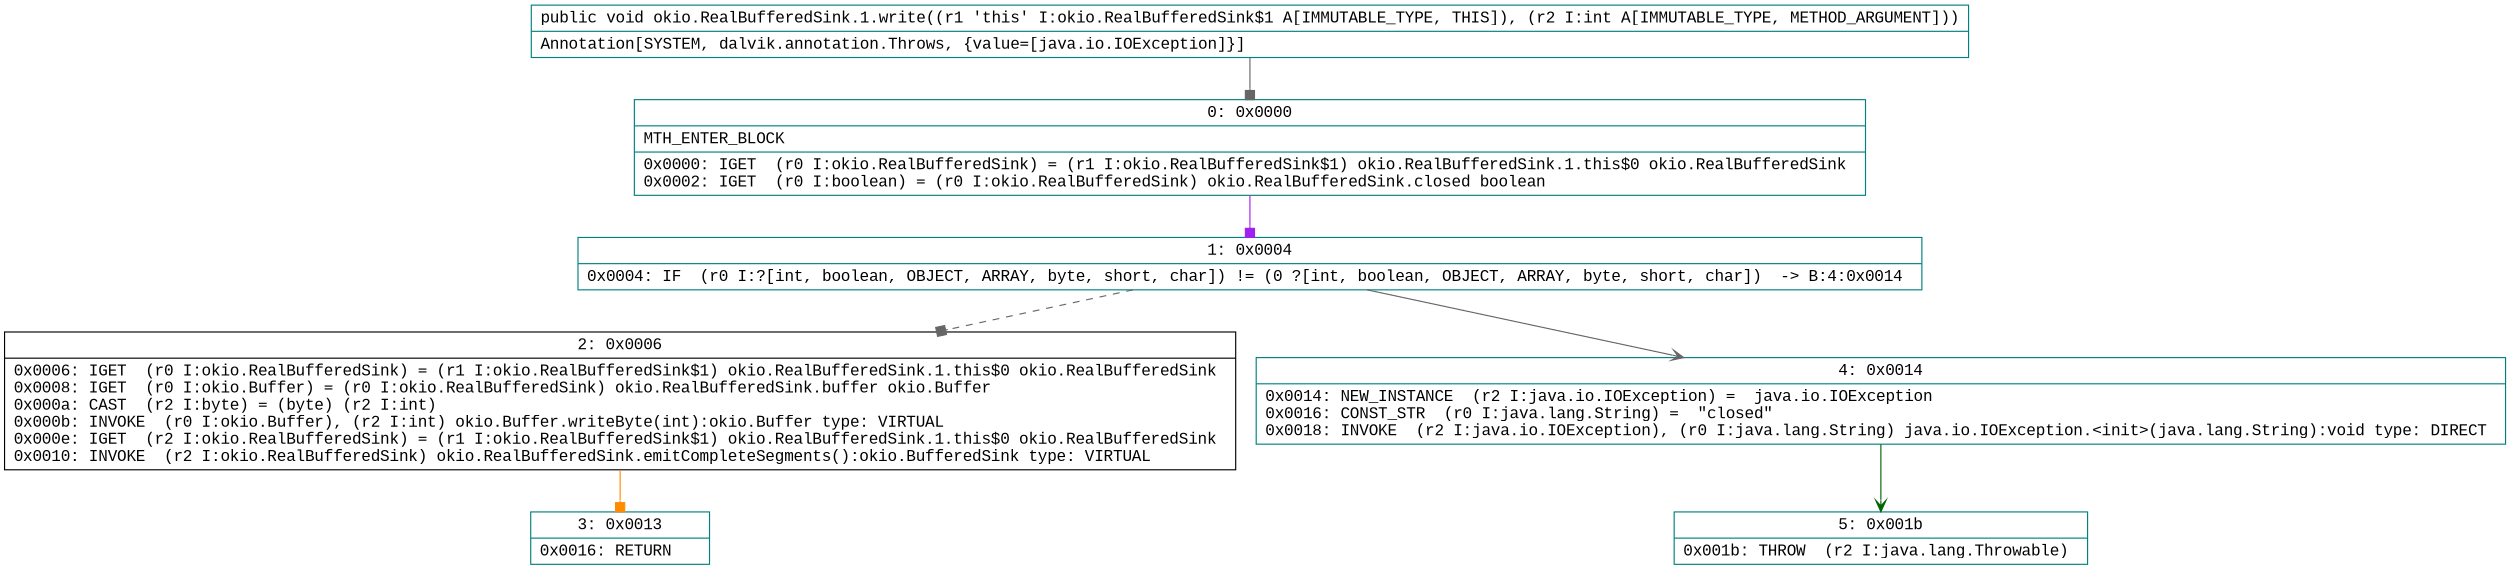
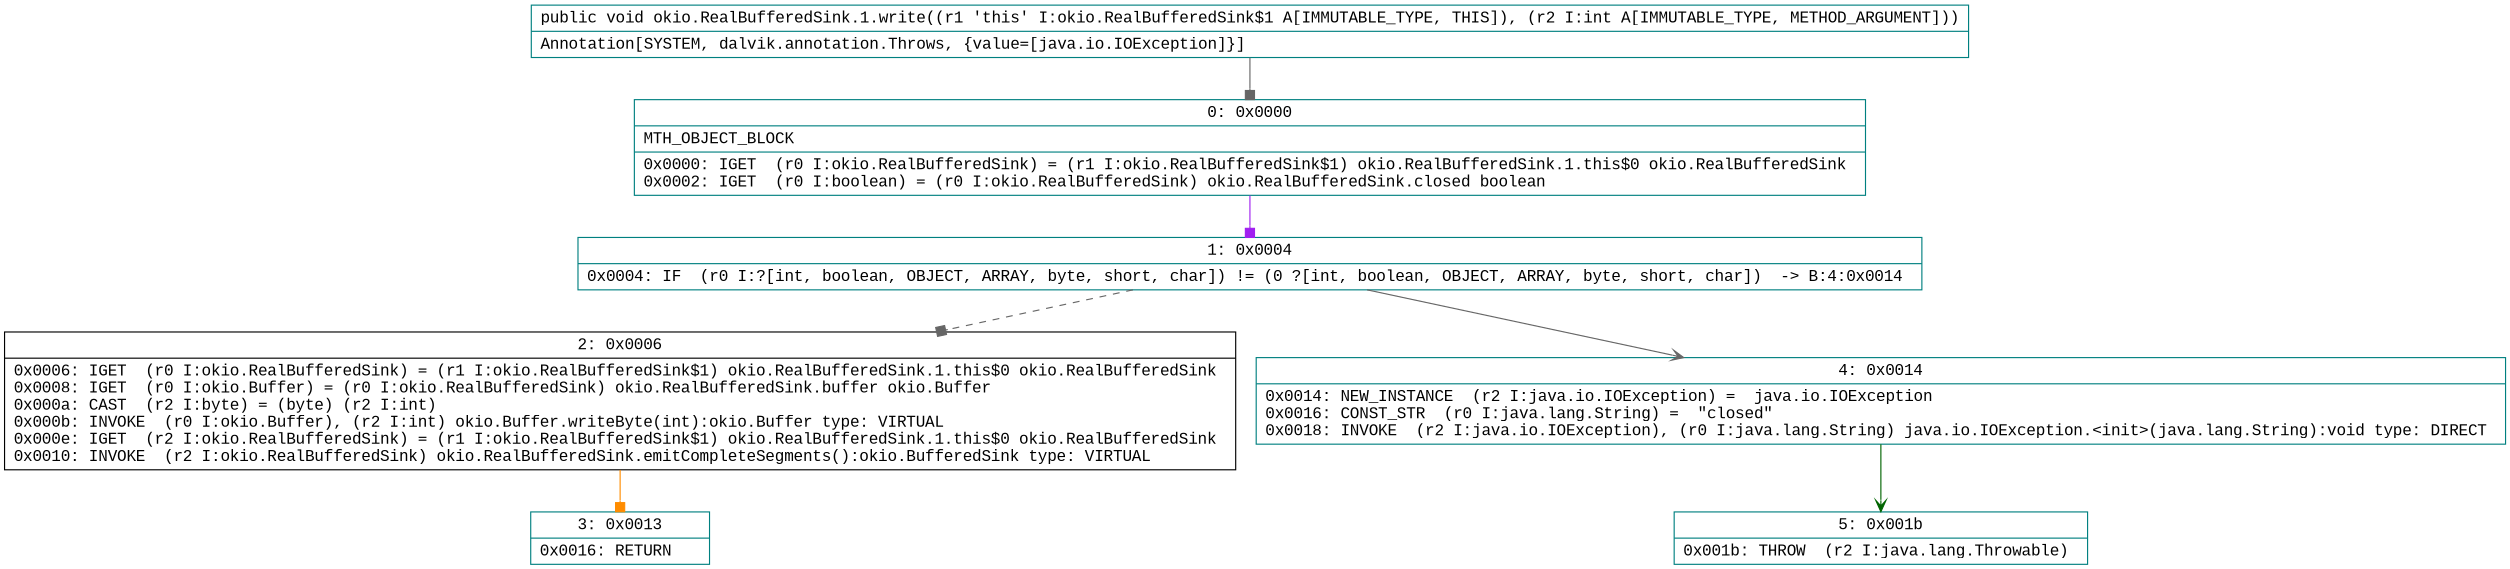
node "0: 0x0000": text "MTH_ENTER_BLOCK" -> "MTH_OBJECT_BLOCK"
